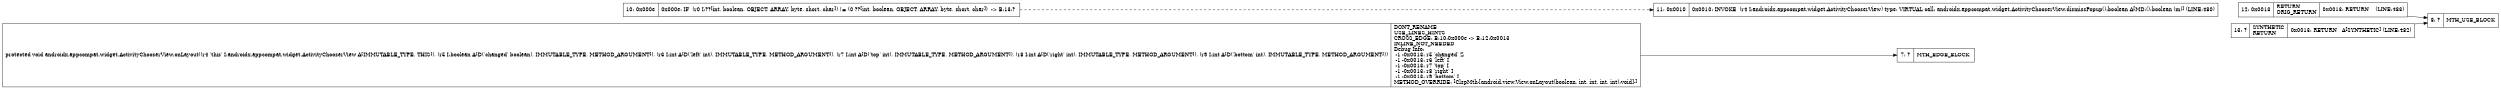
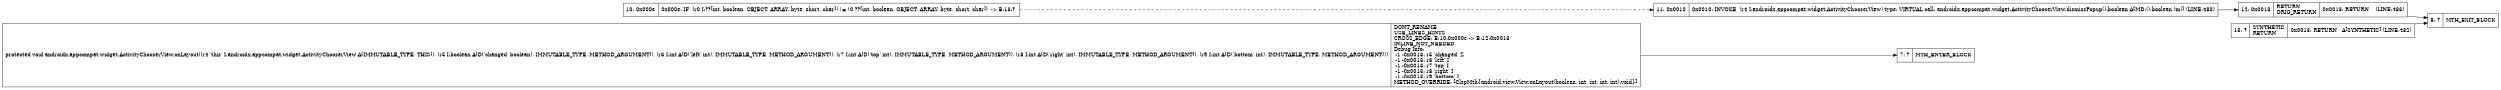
edge "11: 0x0010" -> "12: 0x0013": added
node "8: ?": text "MTH_USE_BLOCK" -> "MTH_EXIT_BLOCK"
node "7: ?": text "MTH_EDGE_BLOCK" -> "MTH_ENTER_BLOCK"
